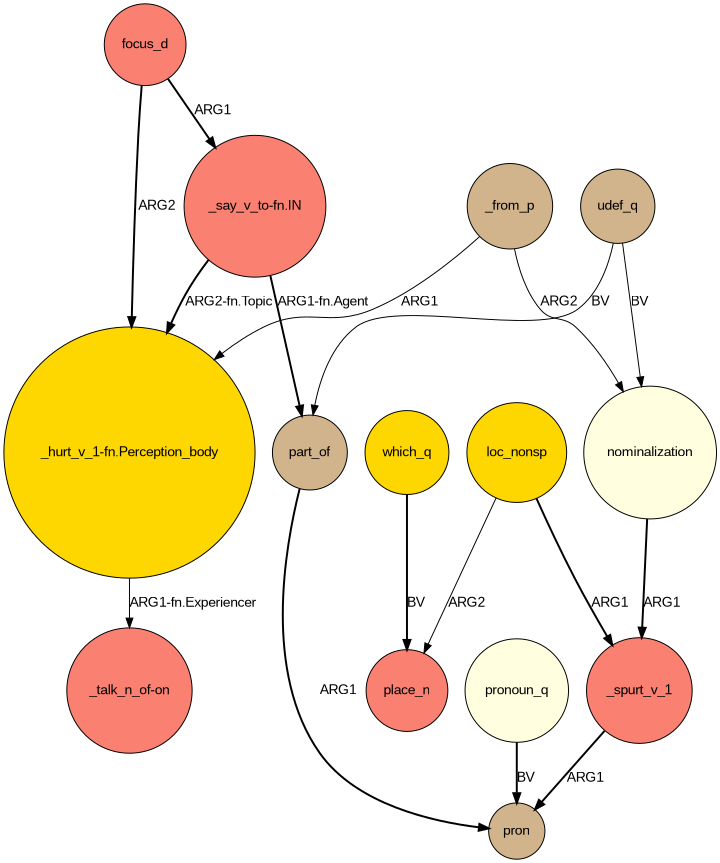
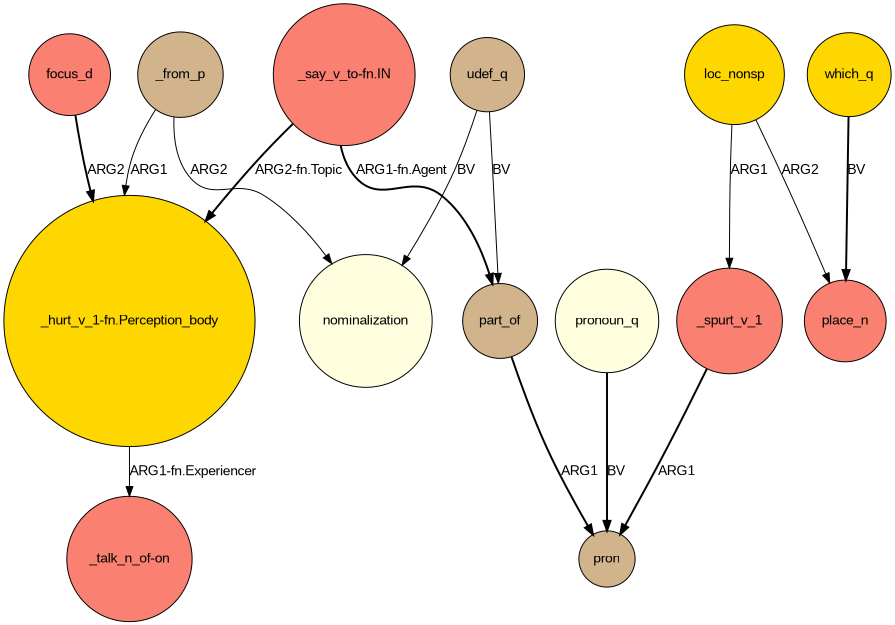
edge "focus_d" -> "_say_v_to-fn.IN": removed, label "ARG1"
edge "loc_nonsp" -> "_spurt_v_1": style bold -> solid
edge "nominalization" -> "_spurt_v_1": removed, label "ARG1"
